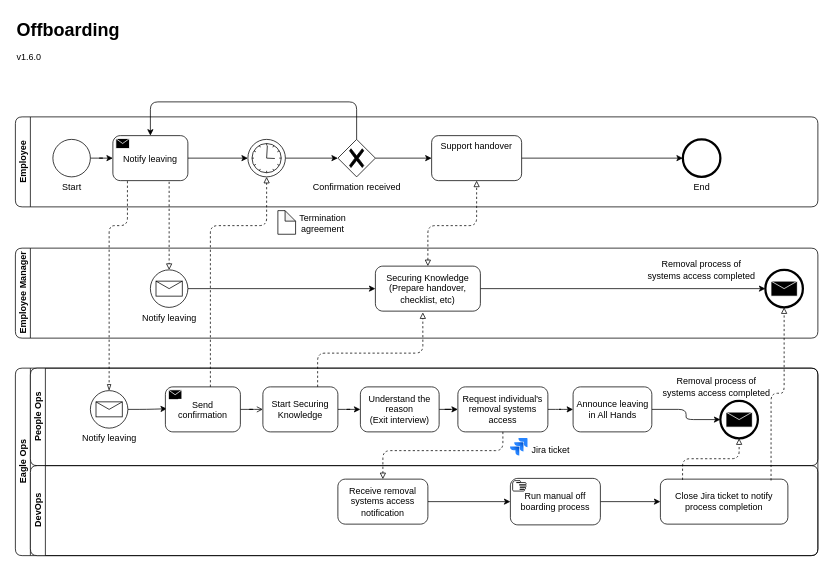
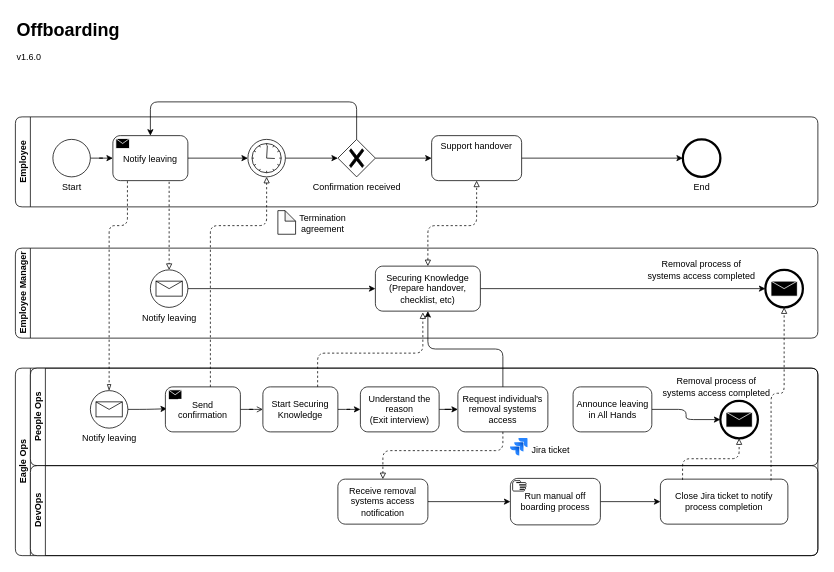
edge "Request individual's removal systems access" -> "Announce leaving in All Hands": now "Request individual's removal systems access" -> "Securing Knowledge (Prepare handover, checklist, etc)"
